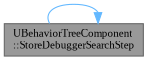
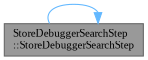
node "UBehaviorTreeComponent ::StoreDebuggerSearchStep": label "UBehaviorTreeComponent ::StoreDebuggerSearchStep" -> "StoreDebuggerSearchStep ::StoreDebuggerSearchStep"
